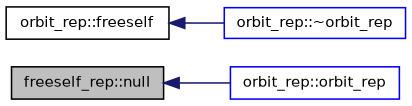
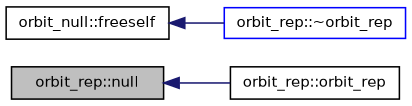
node "orbit_rep::freeself": label "orbit_rep::freeself" -> "orbit_null::freeself"
node "freeself_rep::null": label "freeself_rep::null" -> "orbit_rep::null"
node "orbit_rep::orbit_rep": color blue -> black
